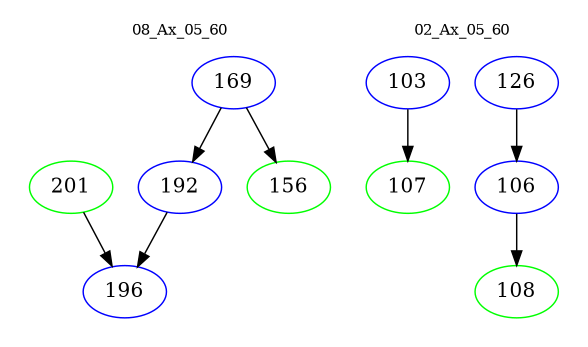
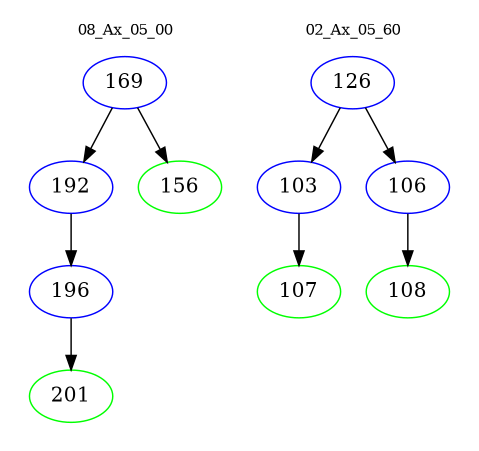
cluster "08_Ax_05_60": label "08_Ax_05_60" -> "08_Ax_05_00"
edge "126" -> "103": added
edge "201" -> "196": reversed
